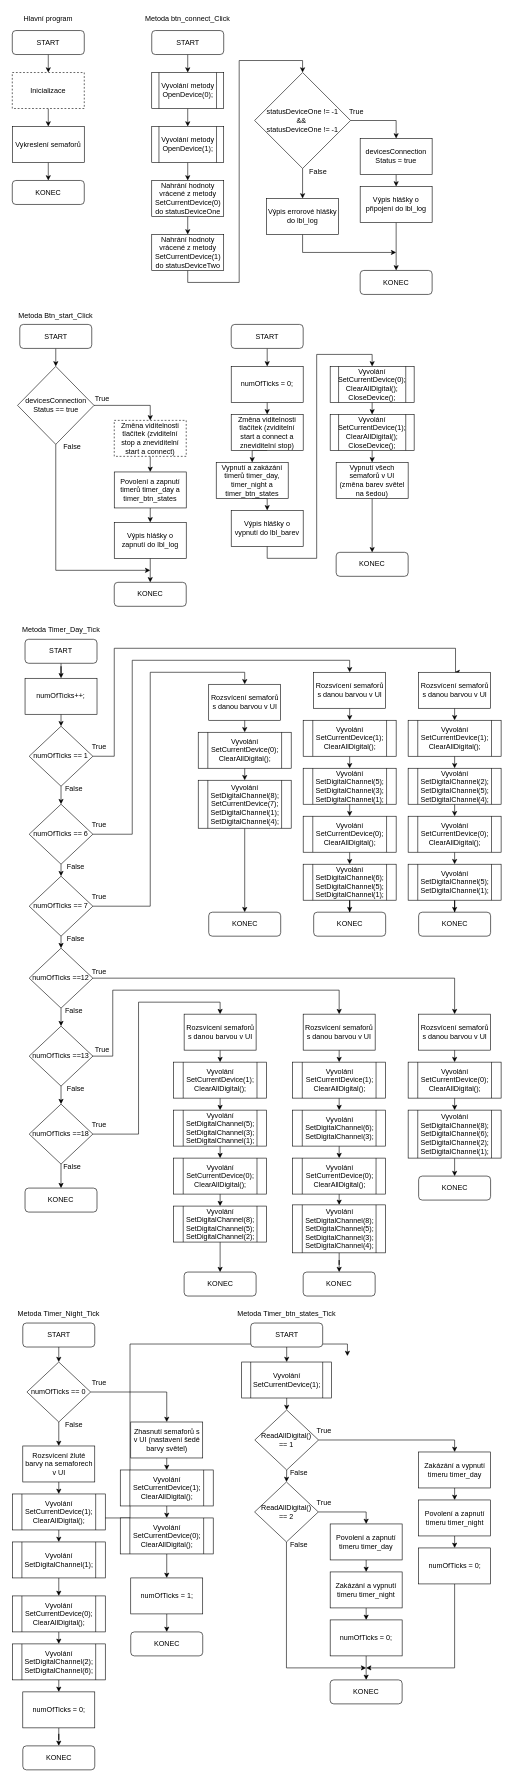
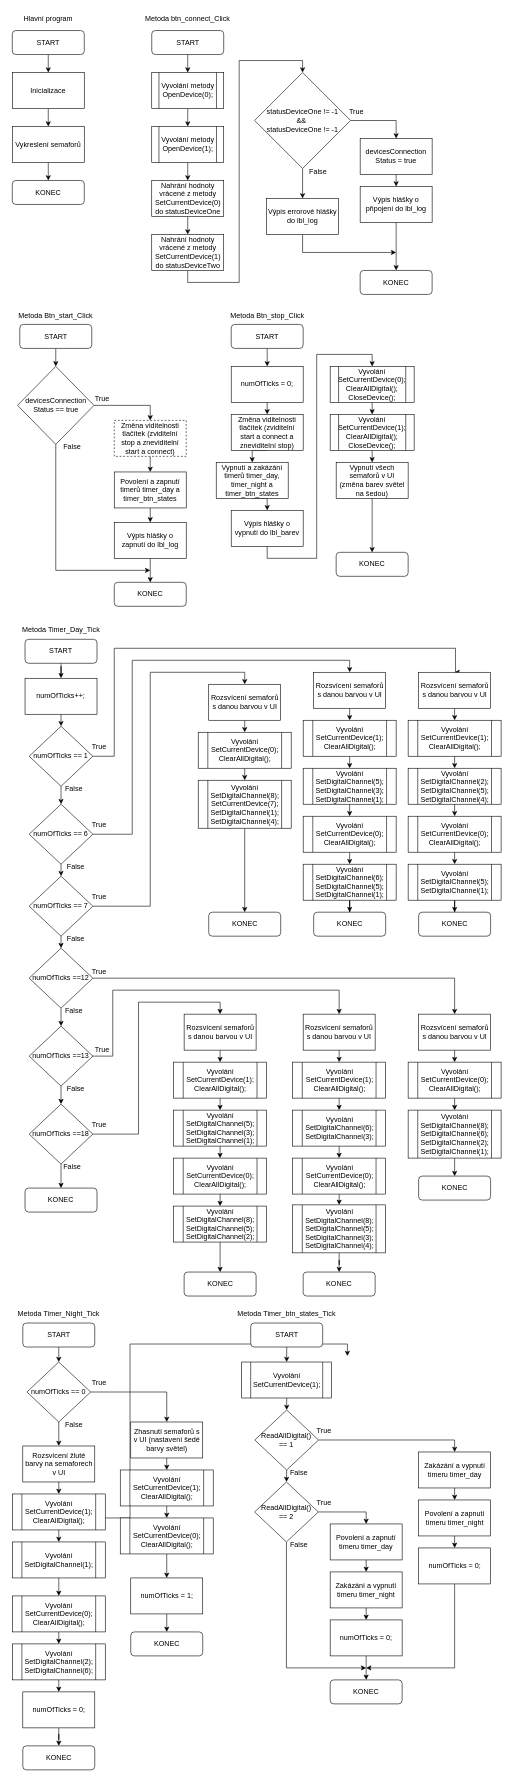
node "Inicializace": style dashed -> solid
node "Metoda Btn_stop_Click": added
